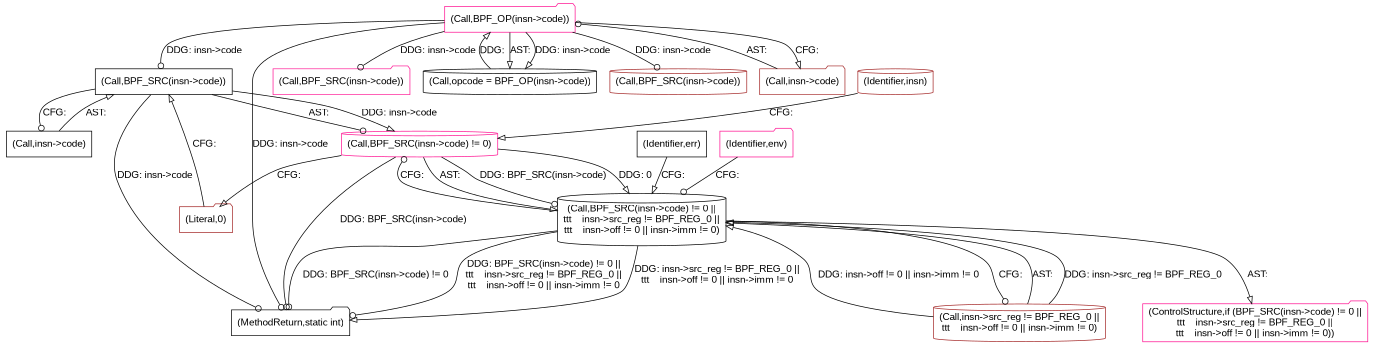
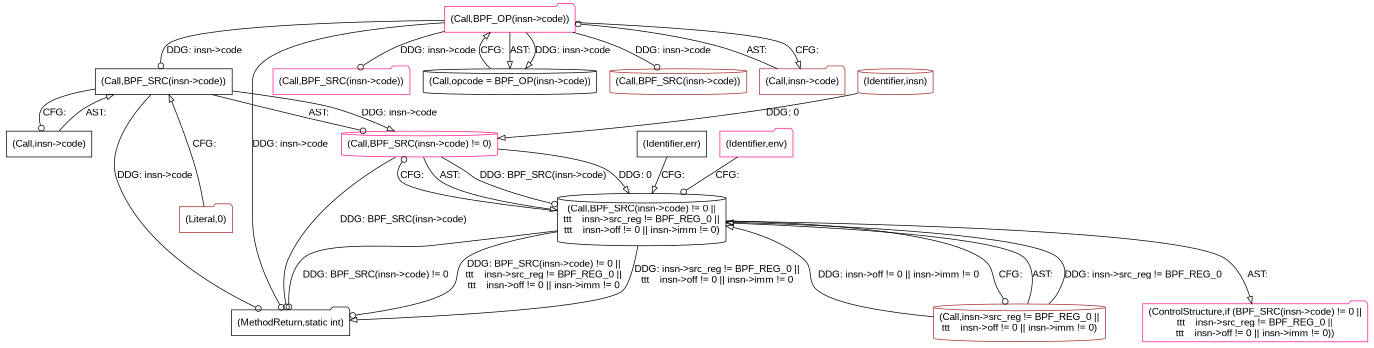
edge "(Call,opcode = BPF_OP(insn->code))" -> "(Call,BPF_OP(insn->code))": label "DDG: " -> "CFG: "
edge "(Identifier,insn)" -> "(Call,BPF_SRC(insn->code) != 0)": label "CFG: " -> "DDG: 0"
edge "(Call,BPF_SRC(insn->code) != 0)" -> "(Literal,0)": removed, label "CFG:"
